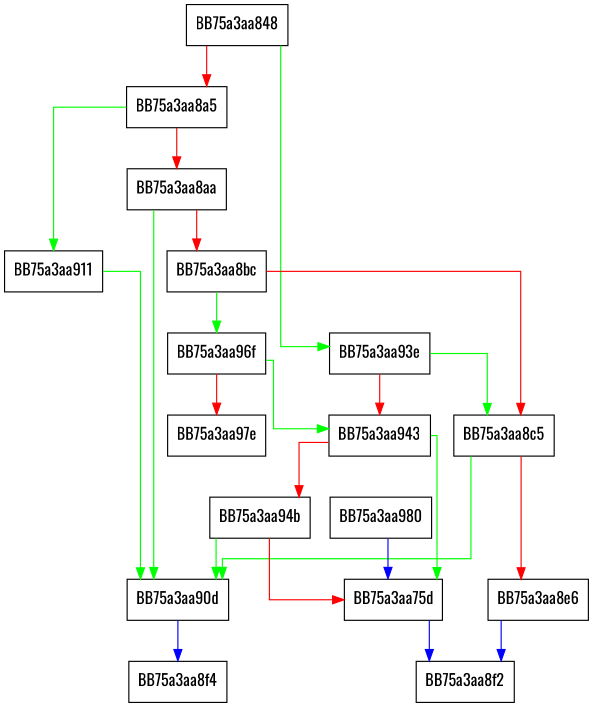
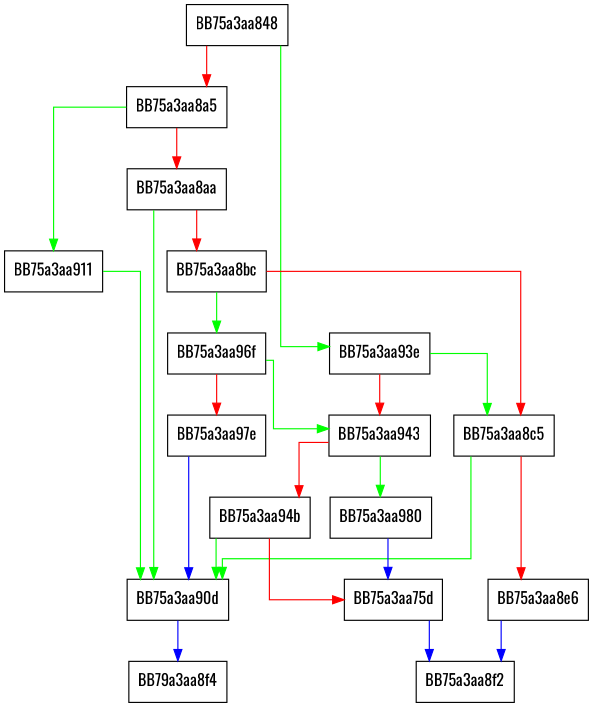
edge "BB75a3aa943" -> "BB75a3aa75d": now "BB75a3aa943" -> "BB75a3aa980"
edge "BB75a3aa97e" -> "BB75a3aa90d": added
node "BB75a3aa8f4": label "BB75a3aa8f4" -> "BB79a3aa8f4"
